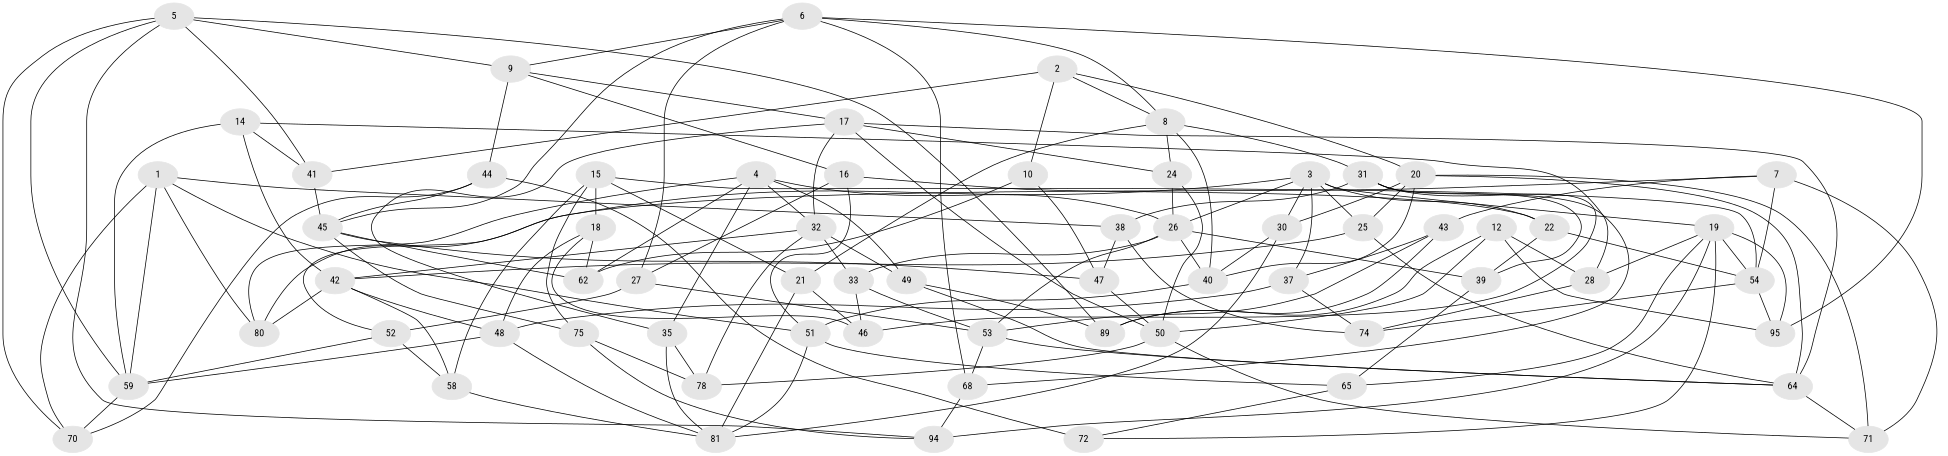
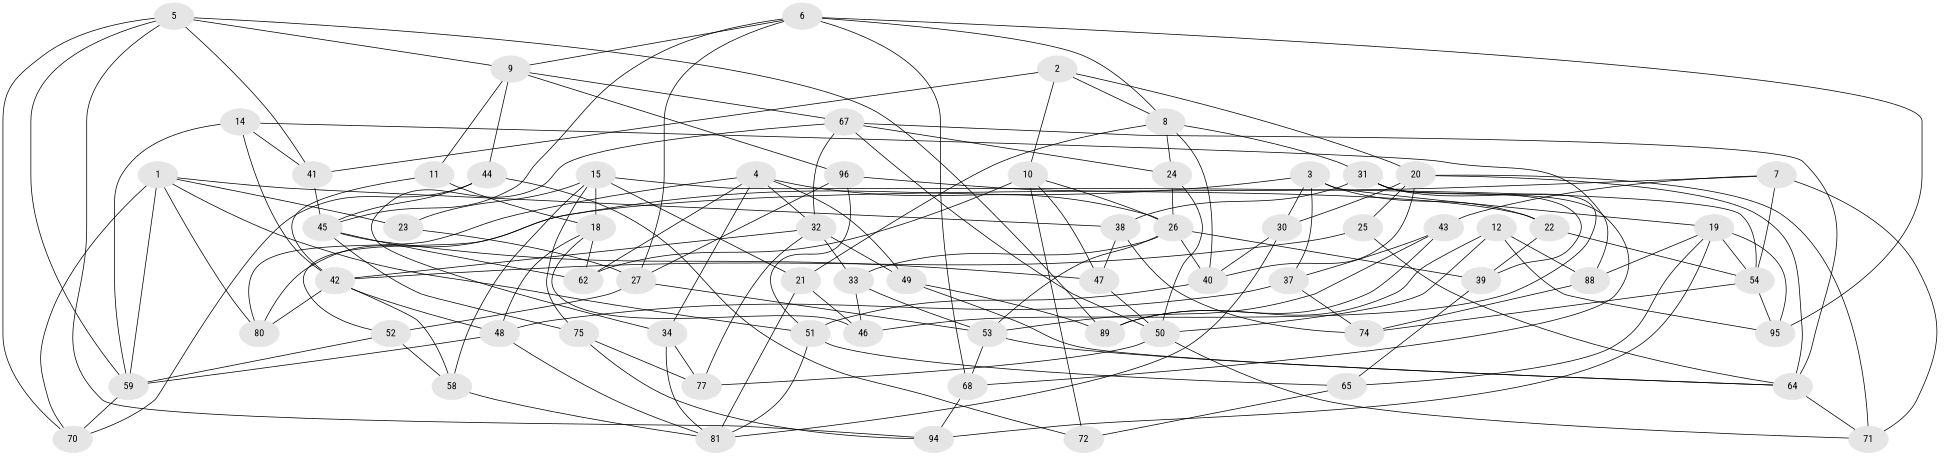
node "17": label "17" -> "67"
node "11": added
node "16": label "16" -> "96"
edge "3" -- "25": removed
edge "3" -- "26": now "10" -- "26"
node "23": added
node "28": label "28" -> "88"
node "35": label "35" -> "34"
node "78": label "78" -> "77"
edge "19" -- "72": now "10" -- "72"
